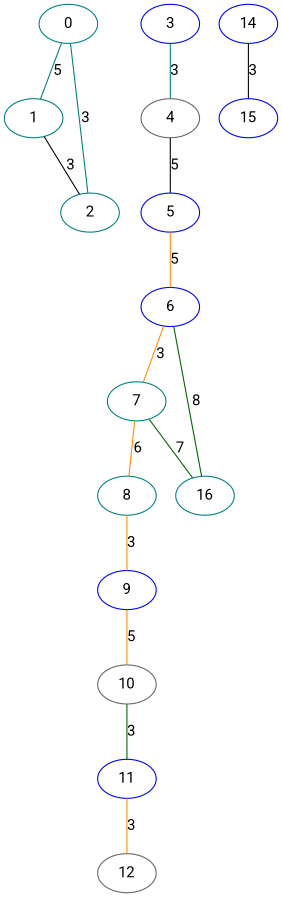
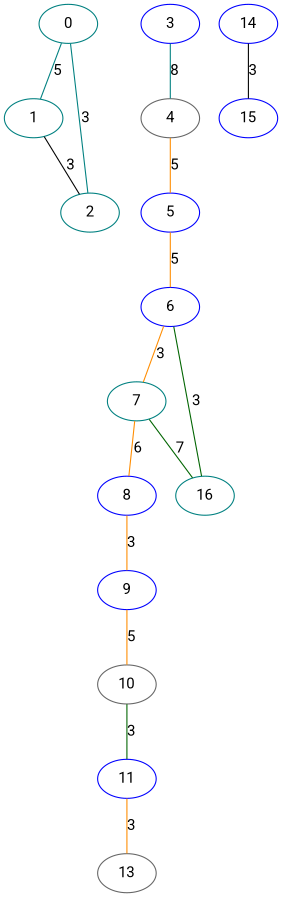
edge "3" -- "4": label "3" -> "8"
edge "4" -- "5": color black -> darkorange
edge "6" -- "16": label "8" -> "3"
node "8": color teal -> blue
node "12": label "12" -> "13"
